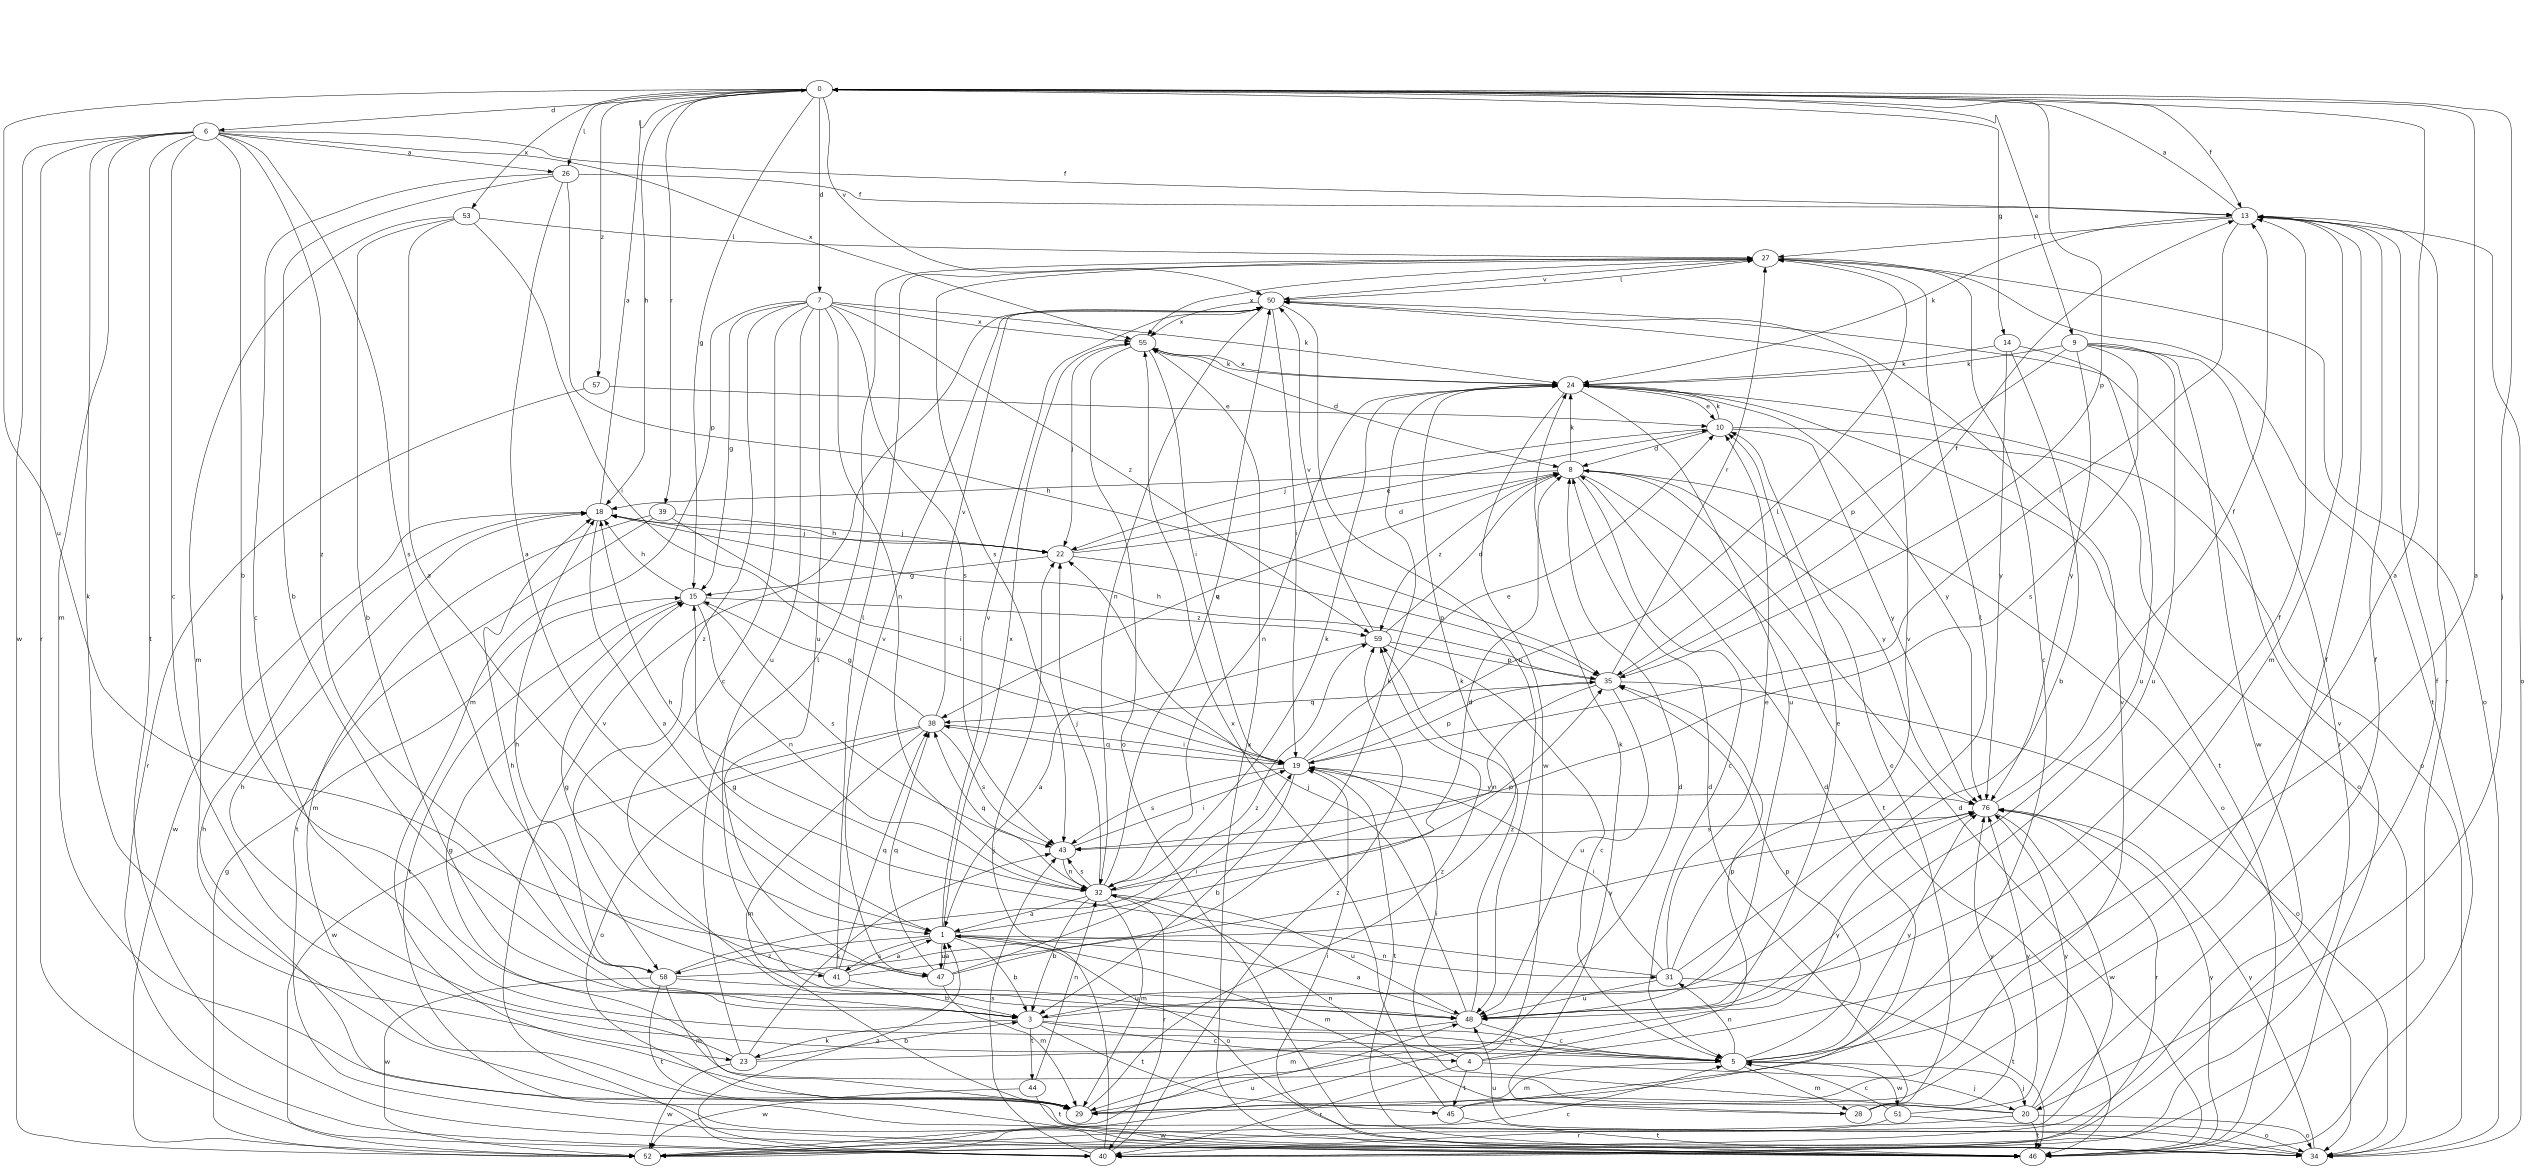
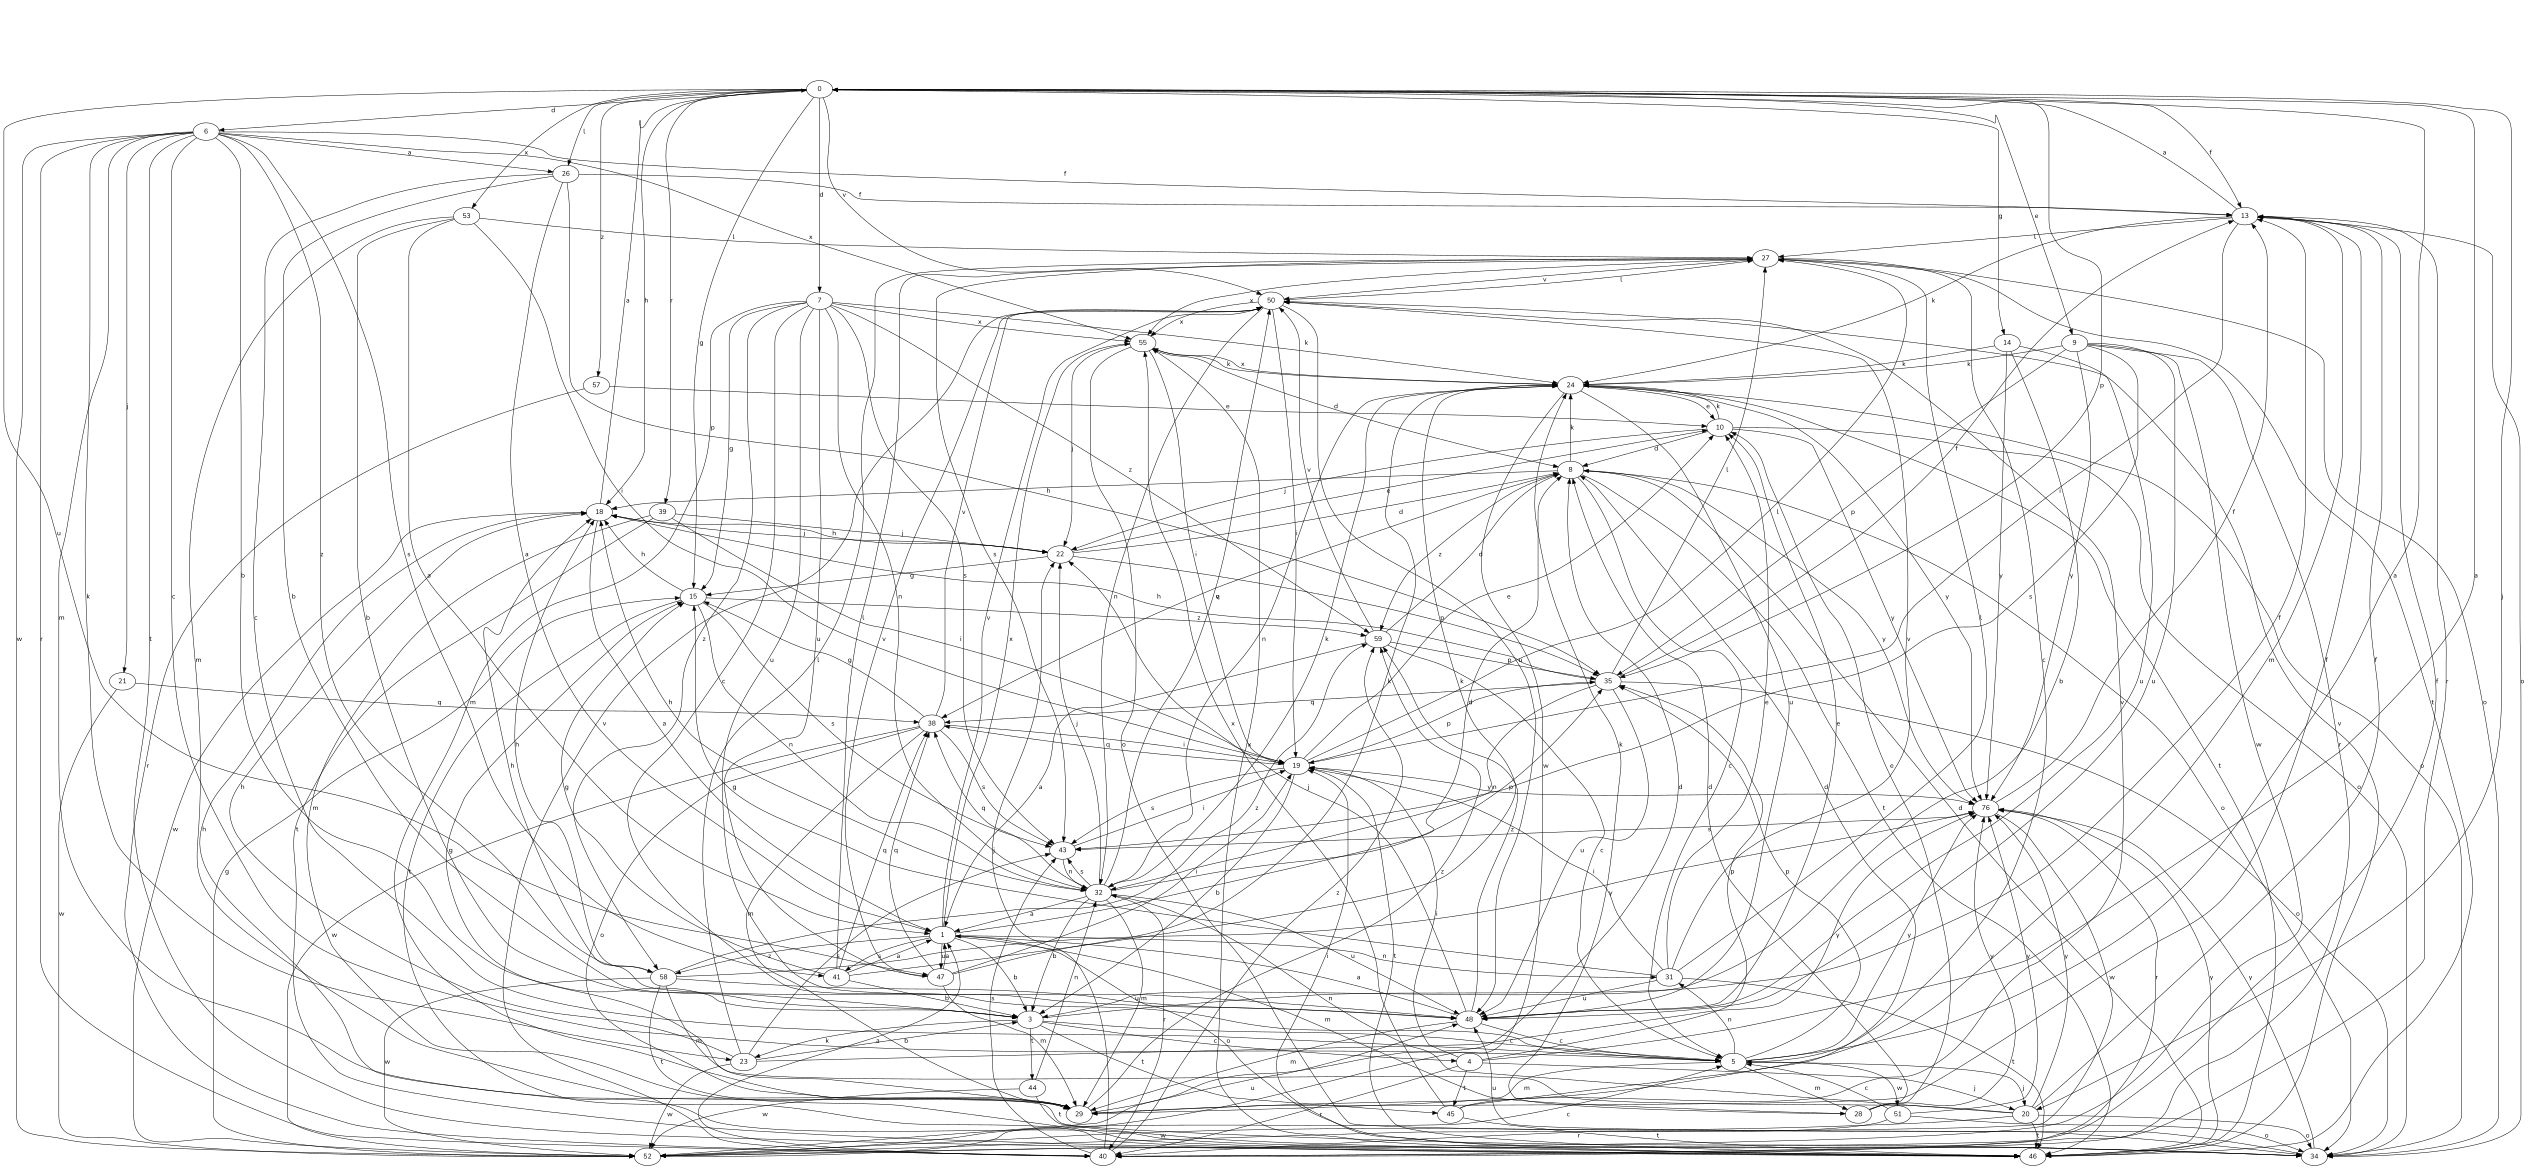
edge "35" -> "27": label "r" -> "l"
node "21": added
